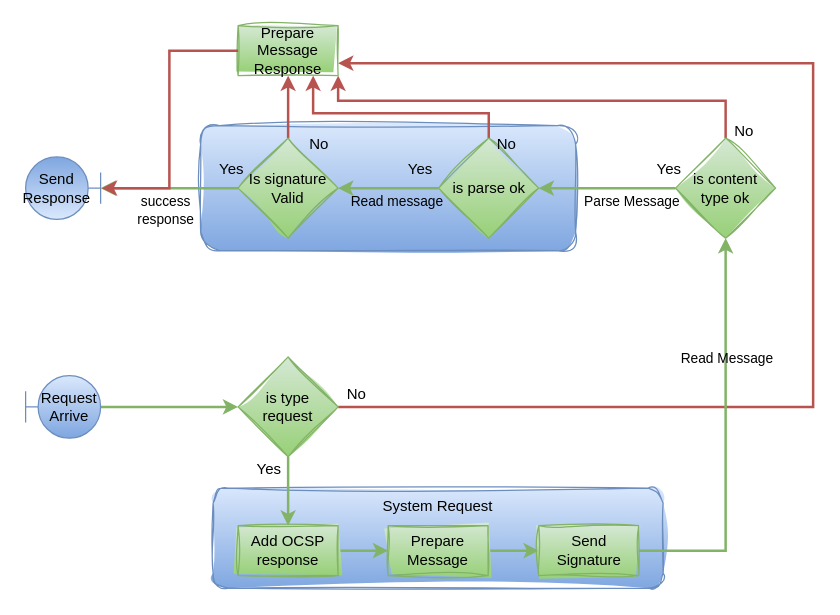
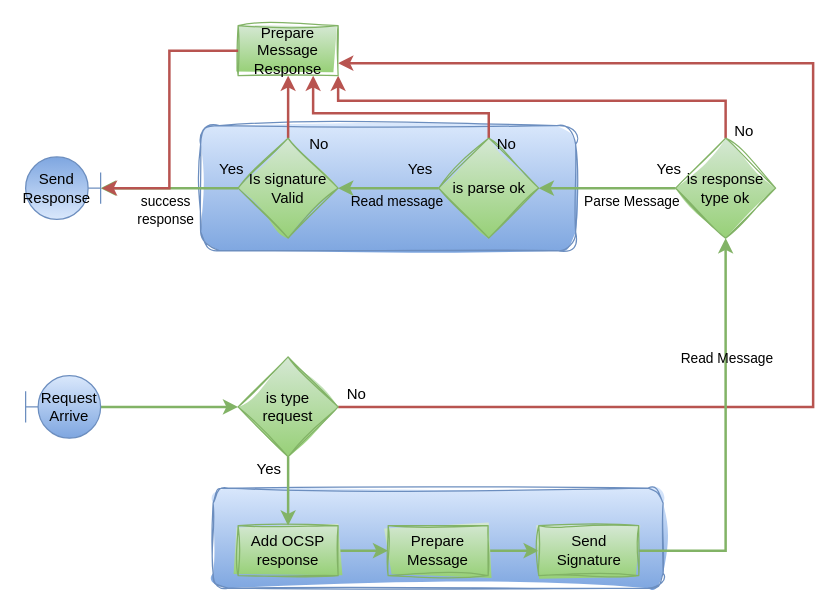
node "is content type ok": label "is content type ok" -> "is response type ok"
node "System Request": removed
